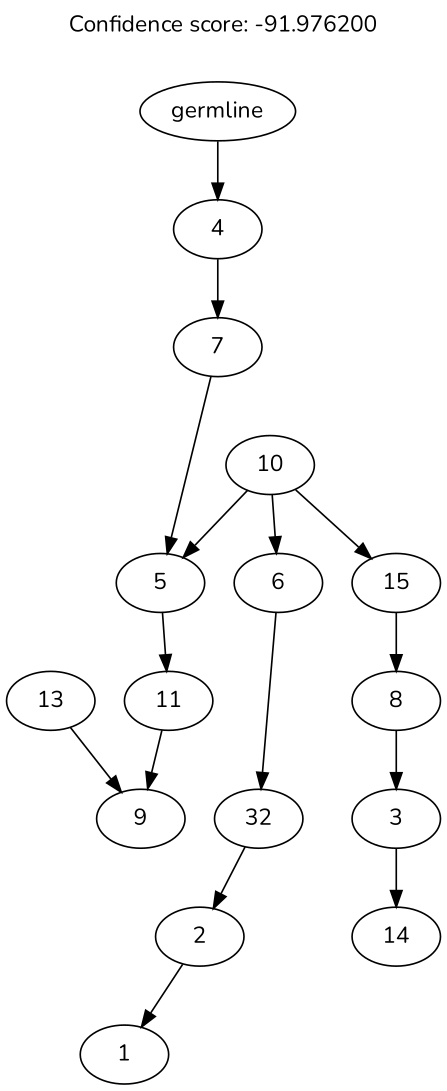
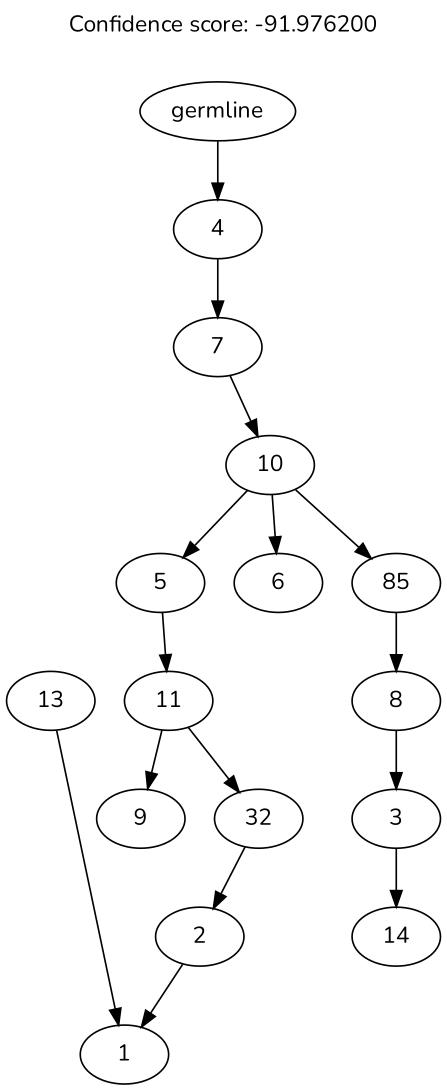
edge "7" -> "5": now "7" -> "10"
node "15": label "15" -> "85"
edge "6" -> "32": now "11" -> "32"
edge "13" -> "9": now "13" -> "1"
